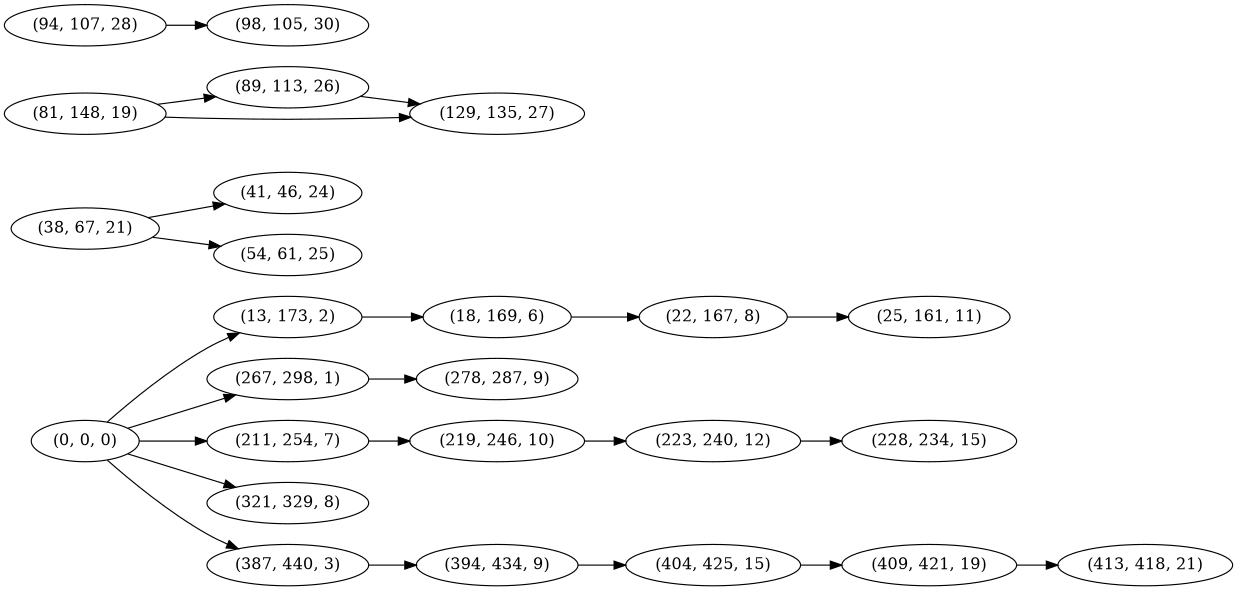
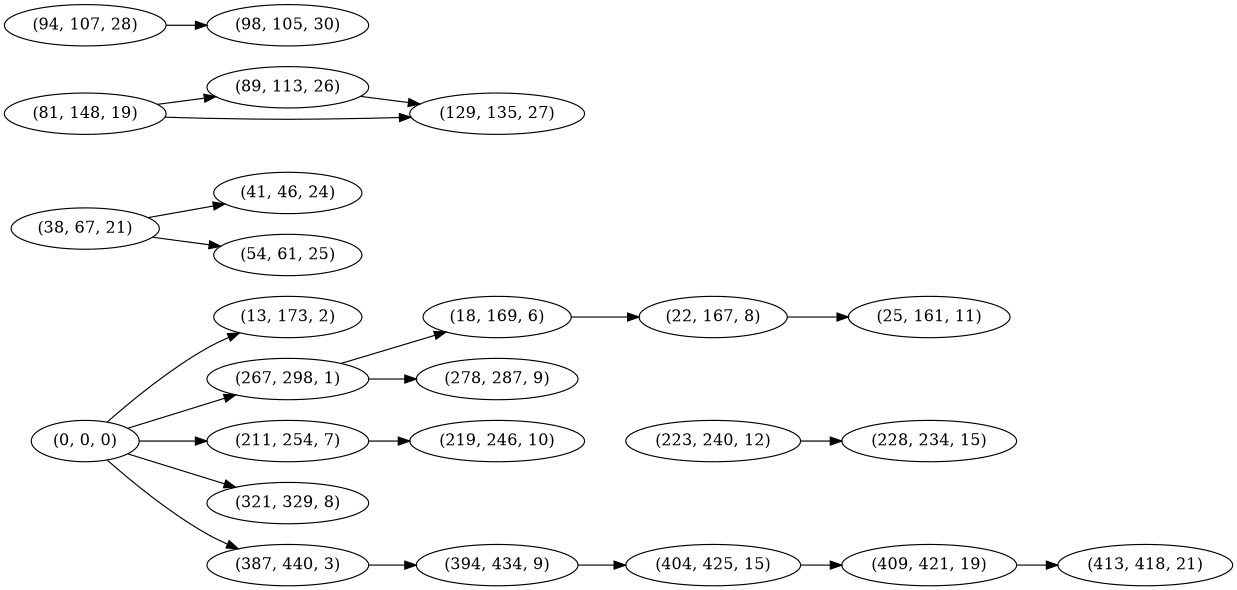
edge "(13, 173, 2)" -> "(18, 169, 6)": now "(267, 298, 1)" -> "(18, 169, 6)"
edge "(219, 246, 10)" -> "(223, 240, 12)": removed
